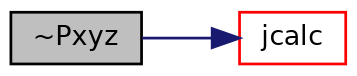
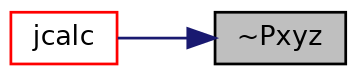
edge "~Pxyz" -> "jcalc": reversed
